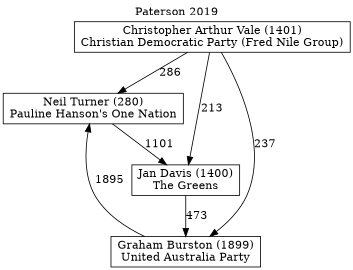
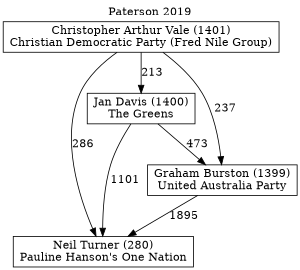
edge "Neil Turner (280) Pauline Hanson's One Nation" -> "Jan Davis (1400) The Greens": reversed
node "Graham Burston (1899) United Australia Party": label "Graham Burston (1899) United Australia Party" -> "Graham Burston (1399) United Australia Party"
